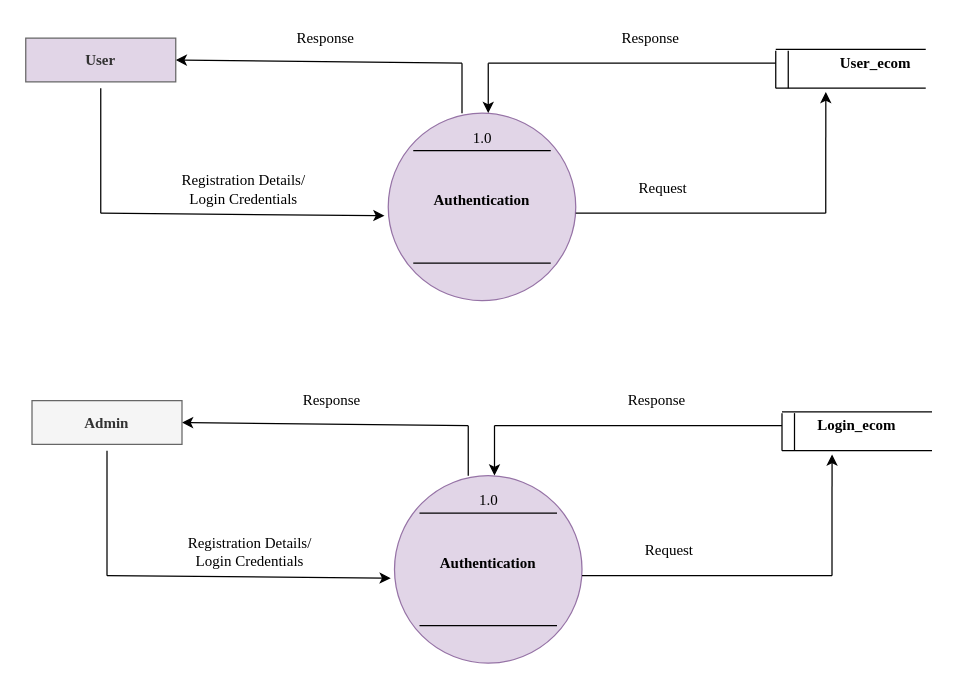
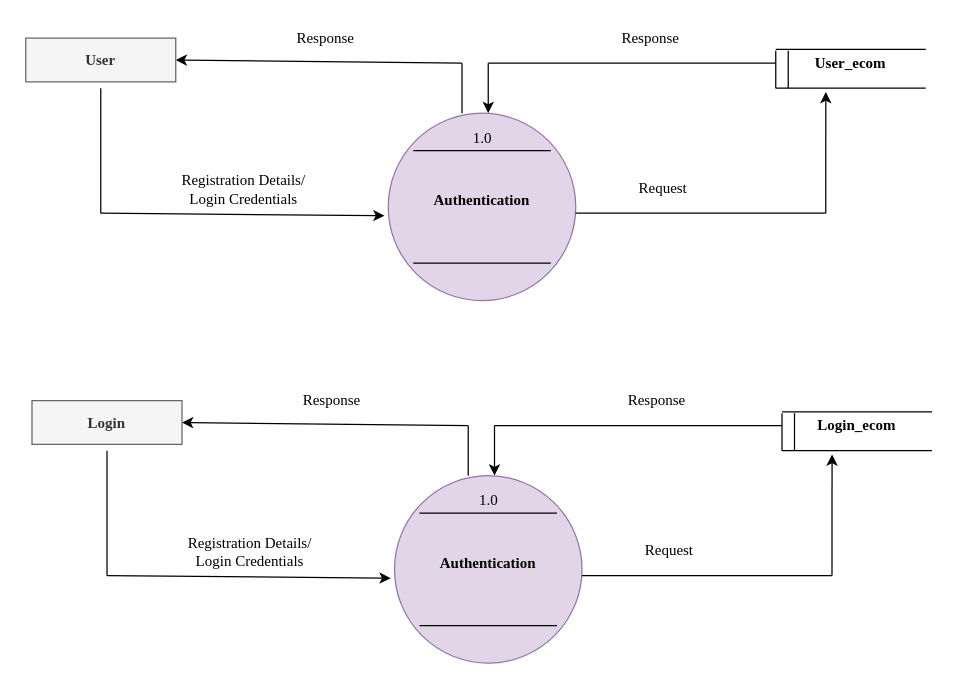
node "User": fillcolor #e1d5e7 -> #f5f5f5
node "User_ecom": moved (876, 63) -> (851, 63)
node "Admin": label "Admin" -> "Login"
